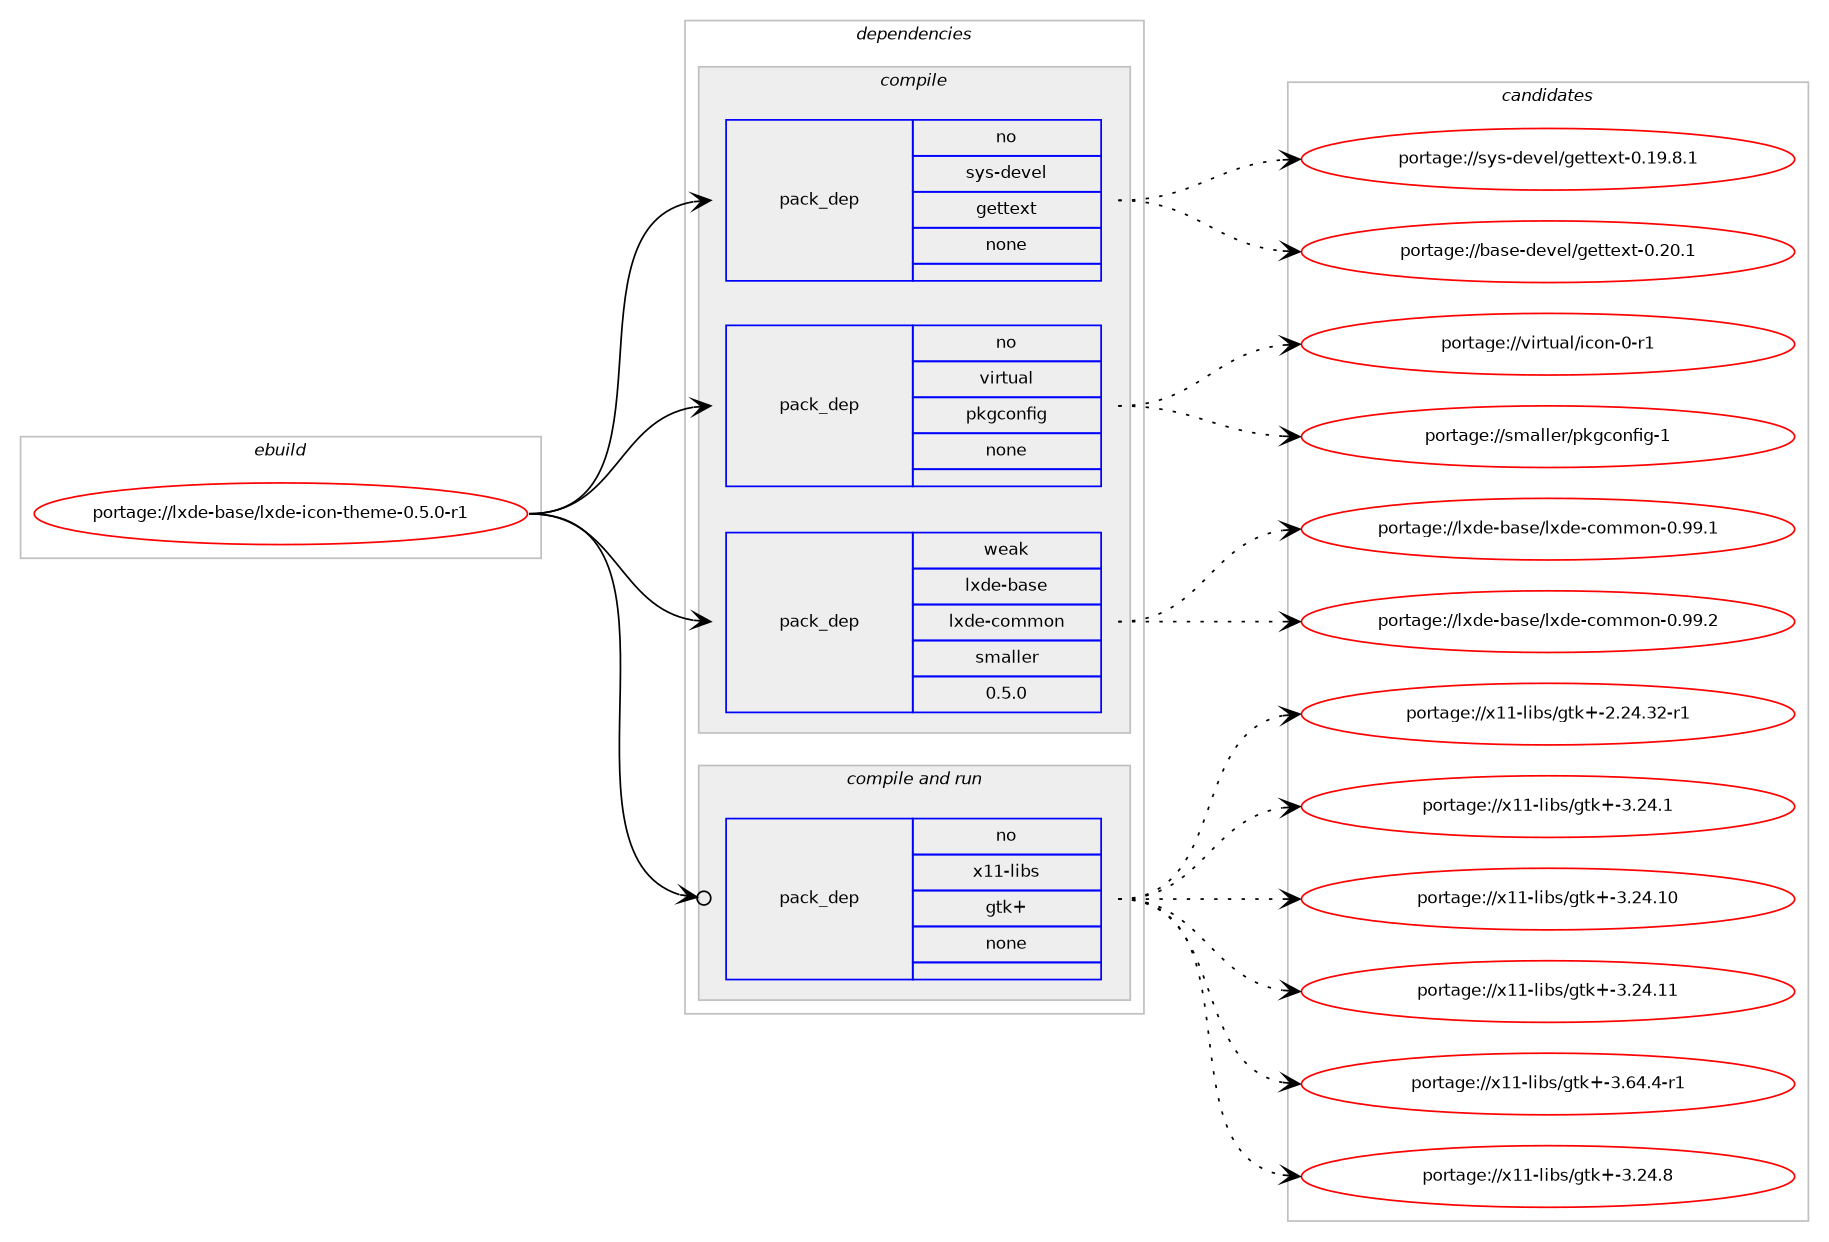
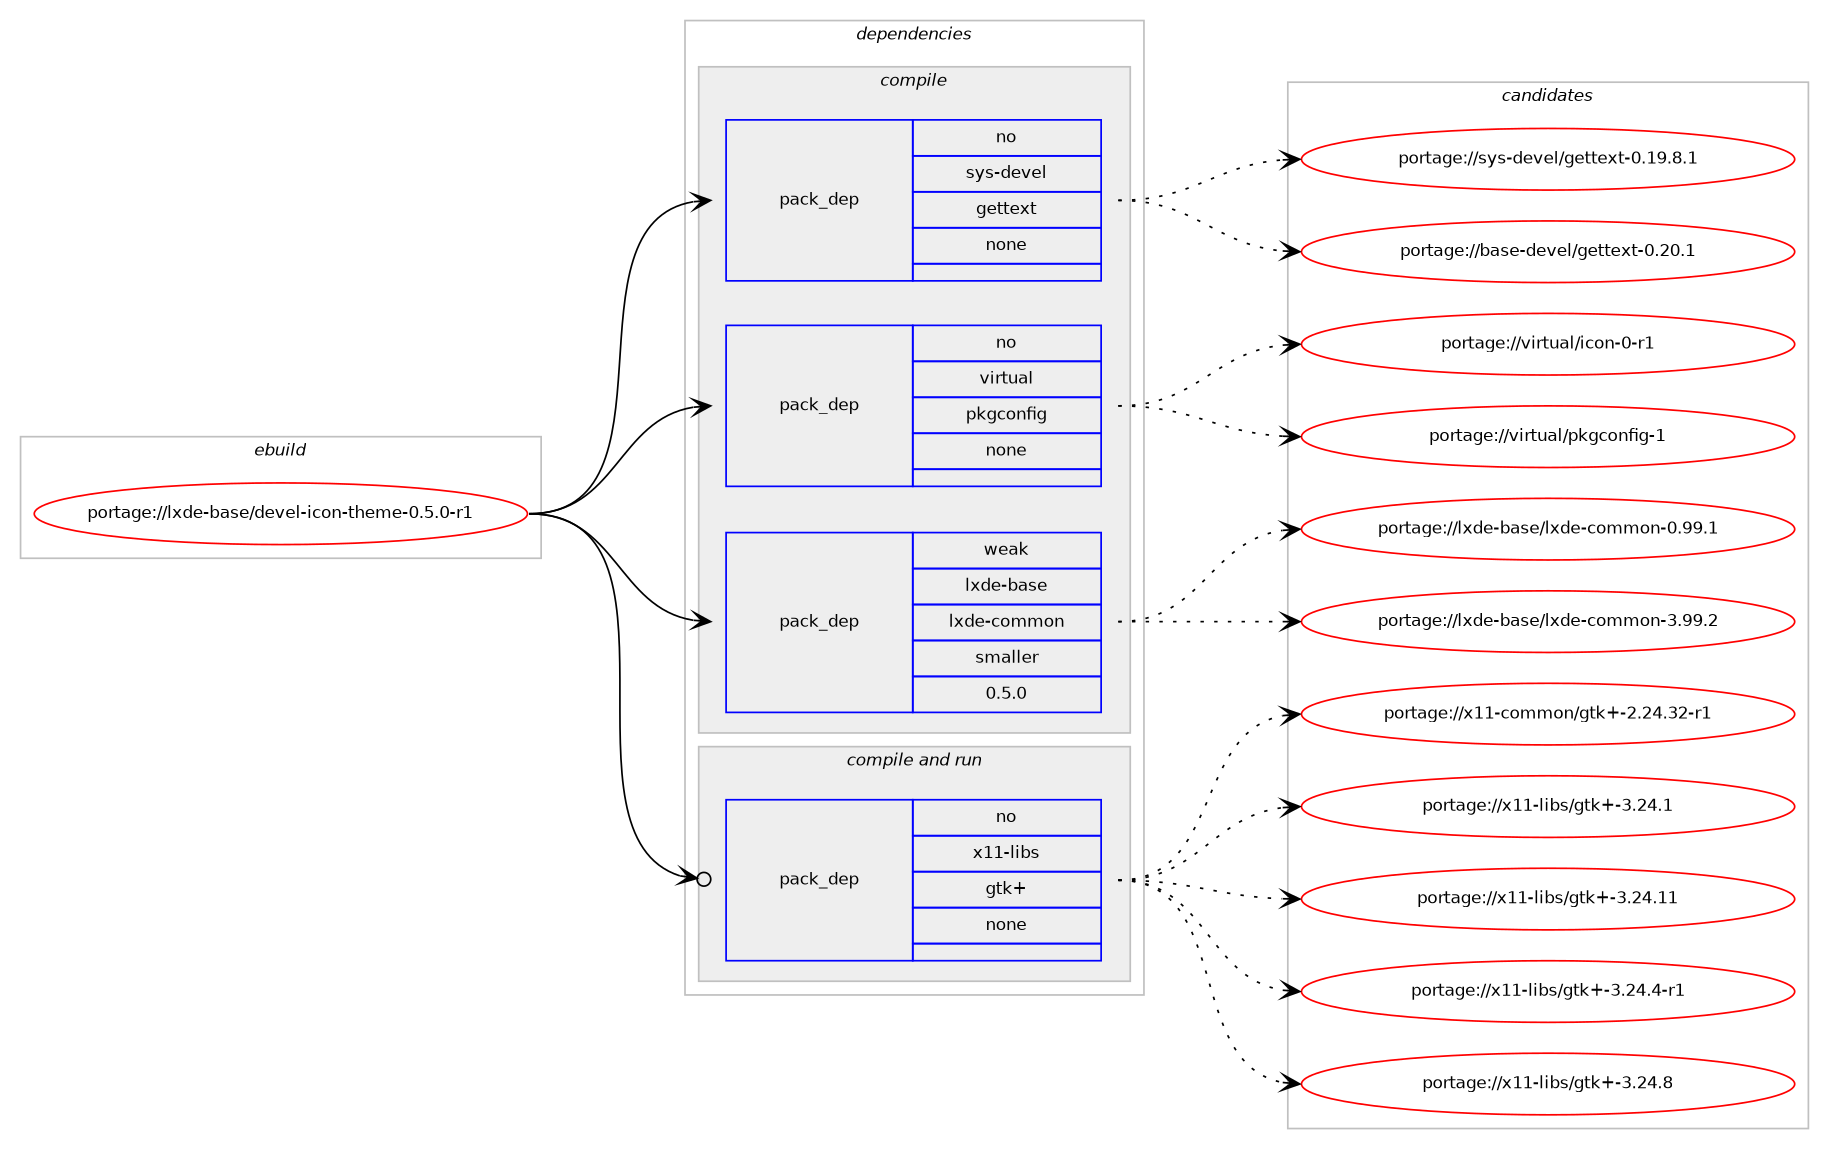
node "portage://smaller/pkgconfig-1": label "portage://smaller/pkgconfig-1" -> "portage://virtual/pkgconfig-1"
node "portage://lxde-base/lxde-icon-theme-0.5.0-r1": label "portage://lxde-base/lxde-icon-theme-0.5.0-r1" -> "portage://lxde-base/devel-icon-theme-0.5.0-r1"
node "portage://lxde-base/lxde-common-0.99.2": label "portage://lxde-base/lxde-common-0.99.2" -> "portage://lxde-base/lxde-common-3.99.2"
node "portage://x11-libs/gtk+-2.24.32-r1": label "portage://x11-libs/gtk+-2.24.32-r1" -> "portage://x11-common/gtk+-2.24.32-r1"
node "portage://x11-libs/gtk+-3.24.10": removed
node "portage://x11-libs/gtk+-3.64.4-r1": label "portage://x11-libs/gtk+-3.64.4-r1" -> "portage://x11-libs/gtk+-3.24.4-r1"
